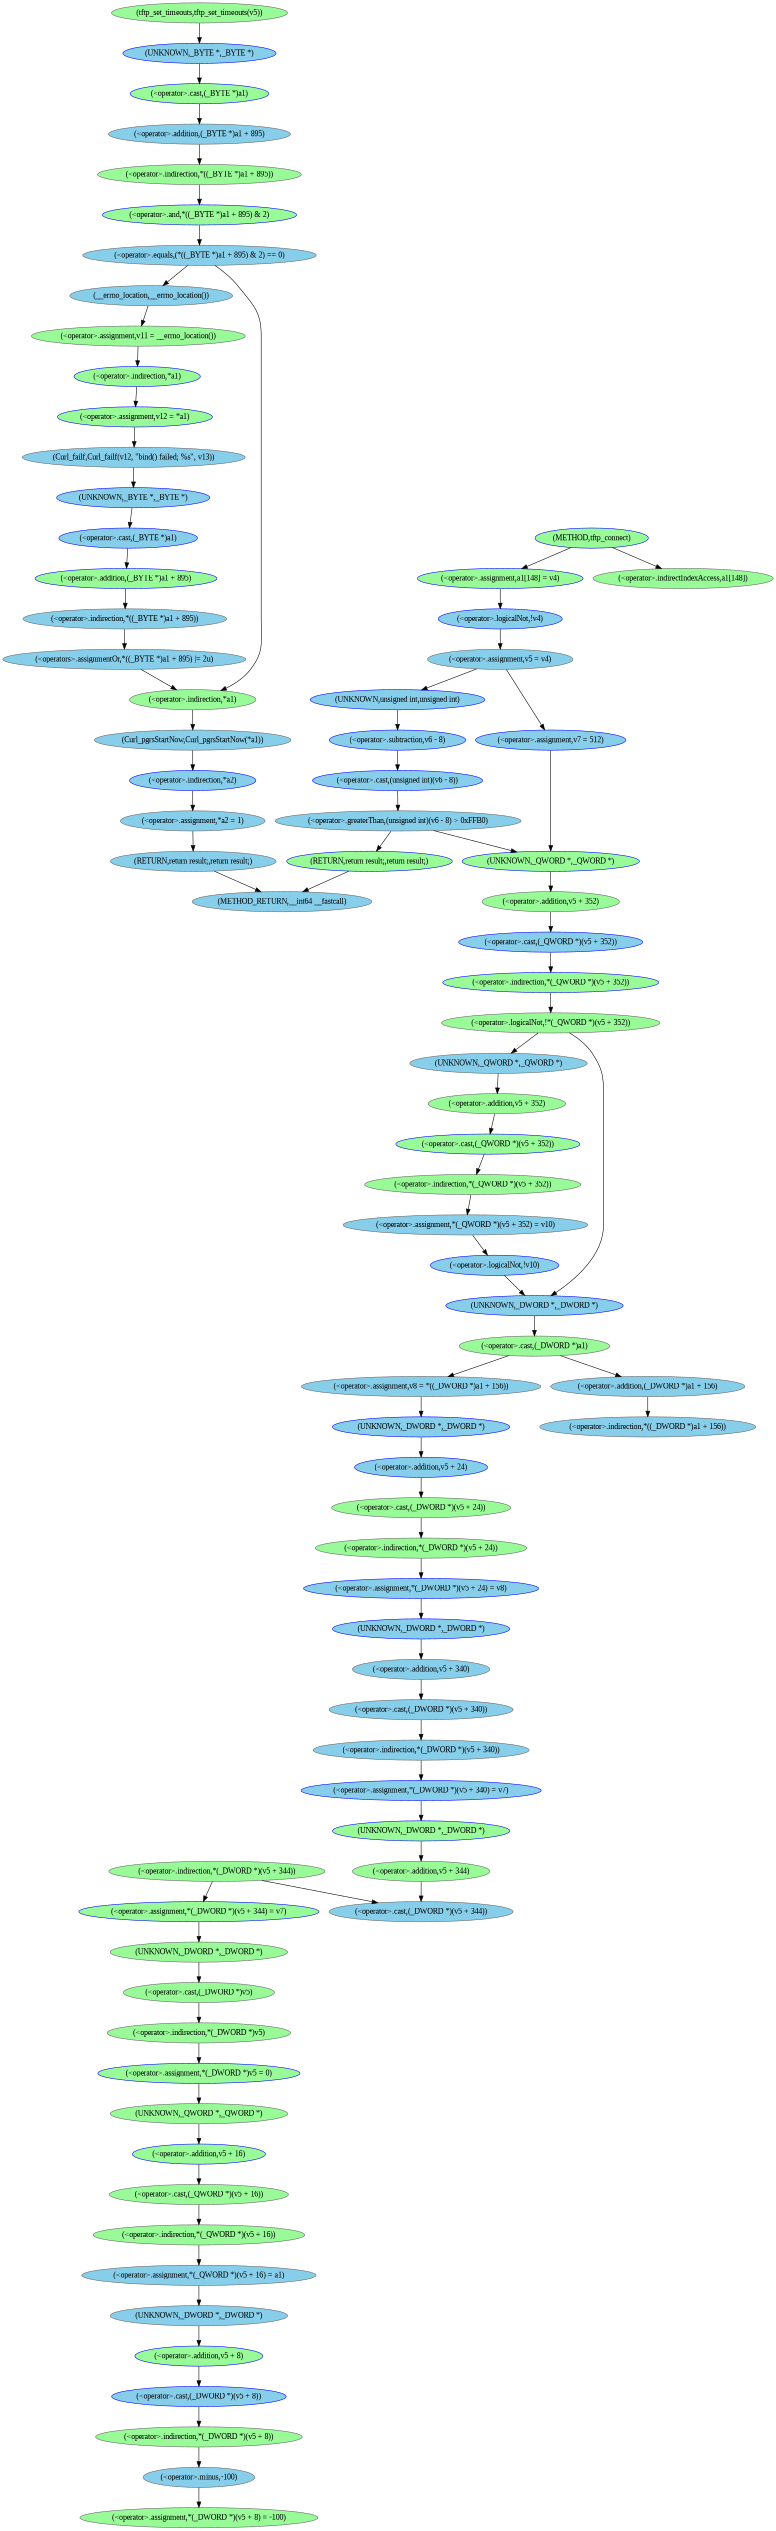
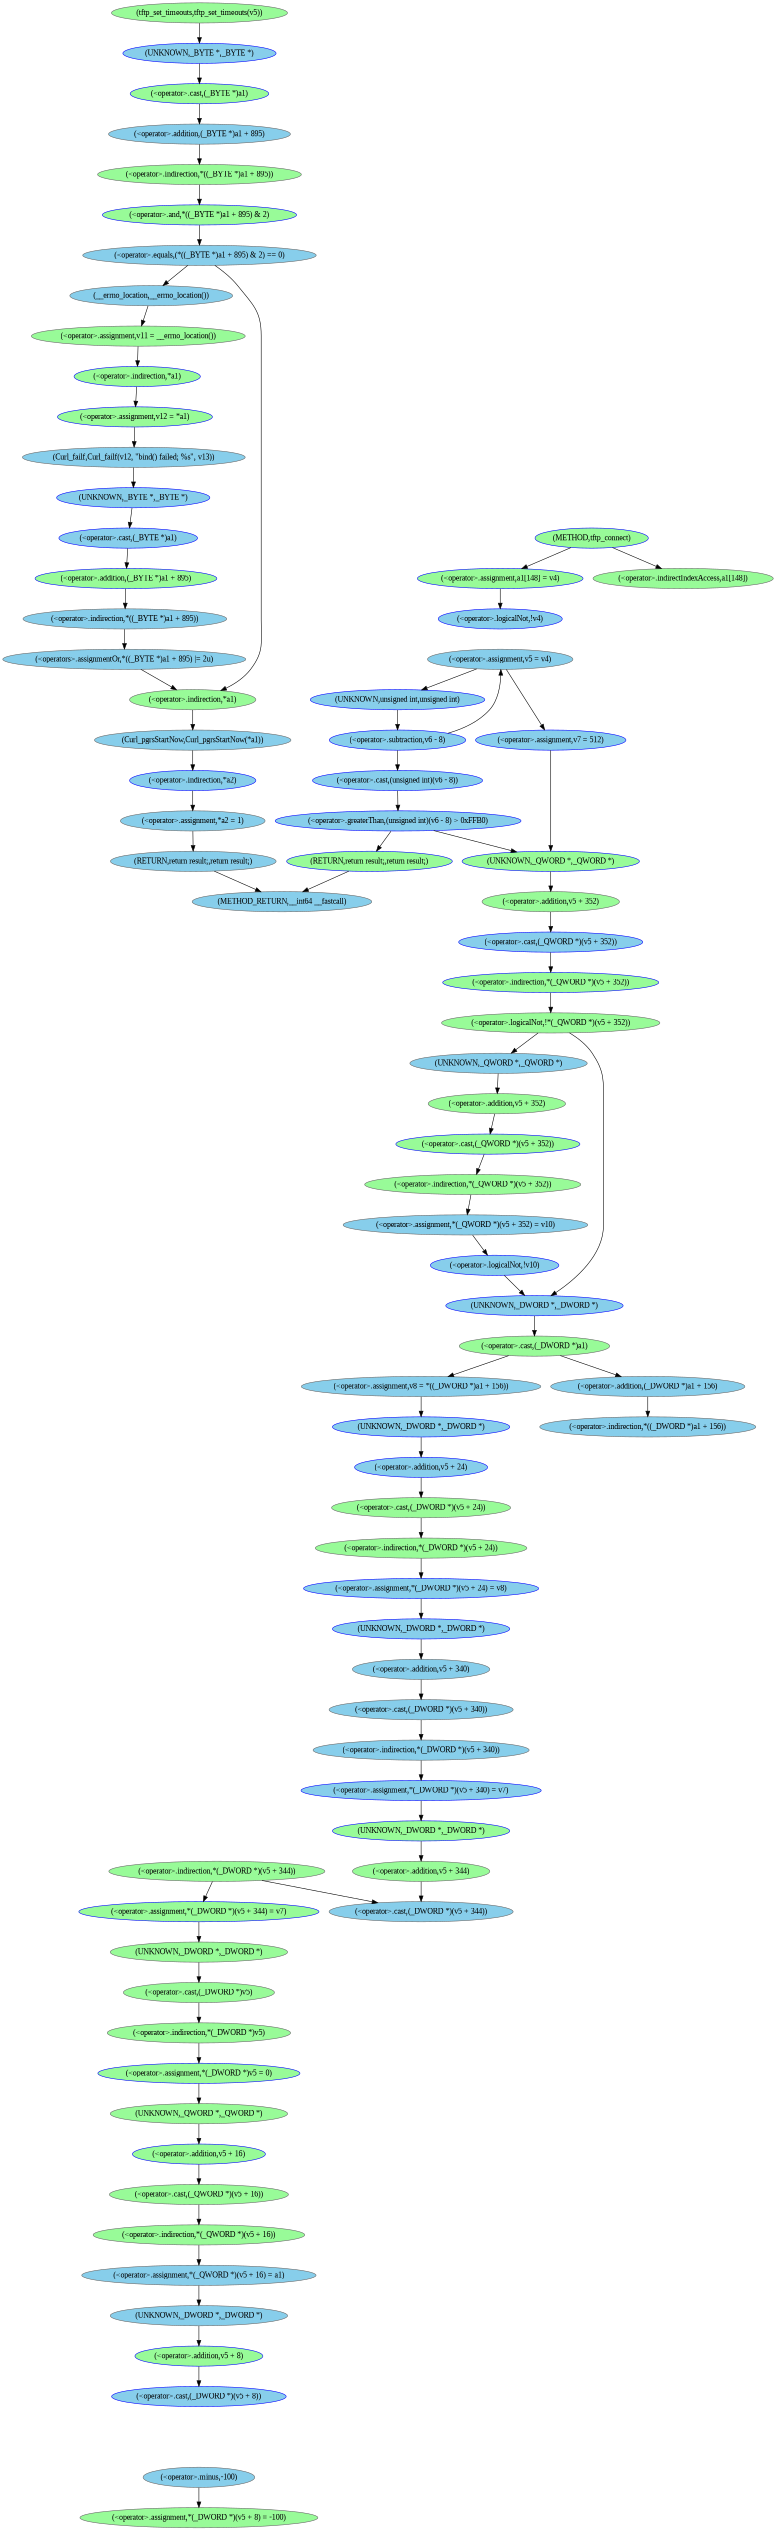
edge "(<operator>.logicalNot,!v4)" -> "(<operator>.assignment,v5 = v4)": now "(<operator>.subtraction,v6 - 8)" -> "(<operator>.assignment,v5 = v4)"
node "(<operator>.greaterThan,(unsigned int)(v6 - 8) > 0xFFB0)": color gray40 -> blue
node "(<operator>.indirection,*(_DWORD *)(v5 + 8))": removed
